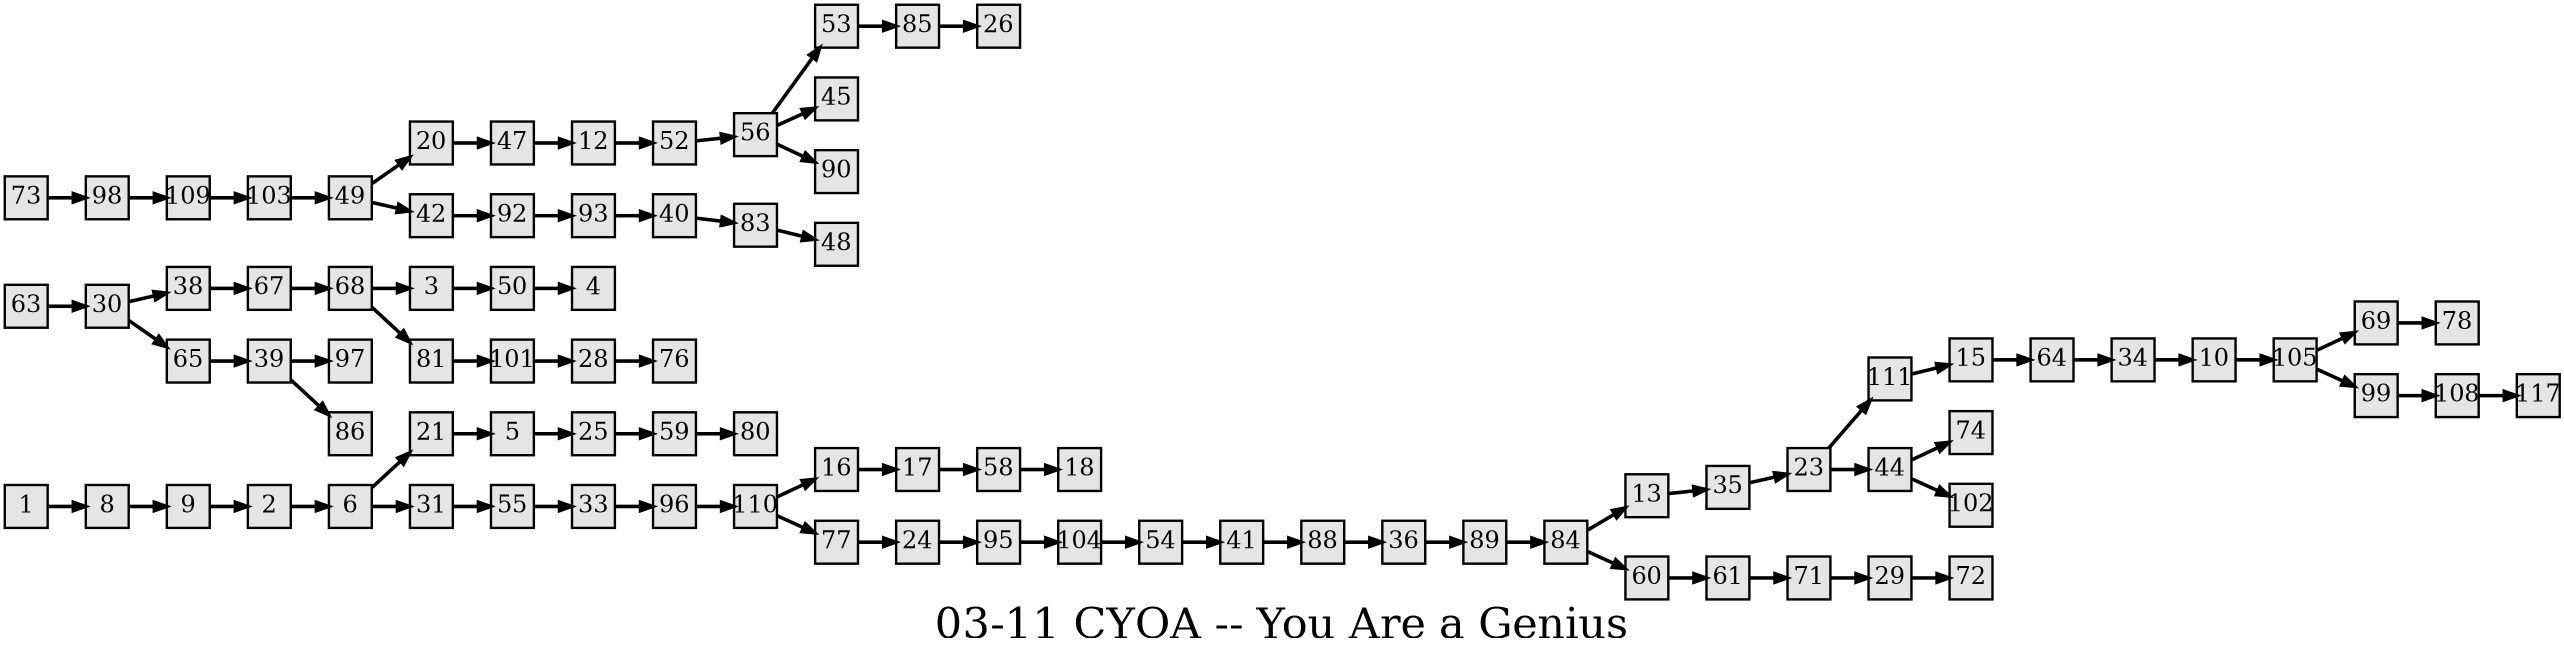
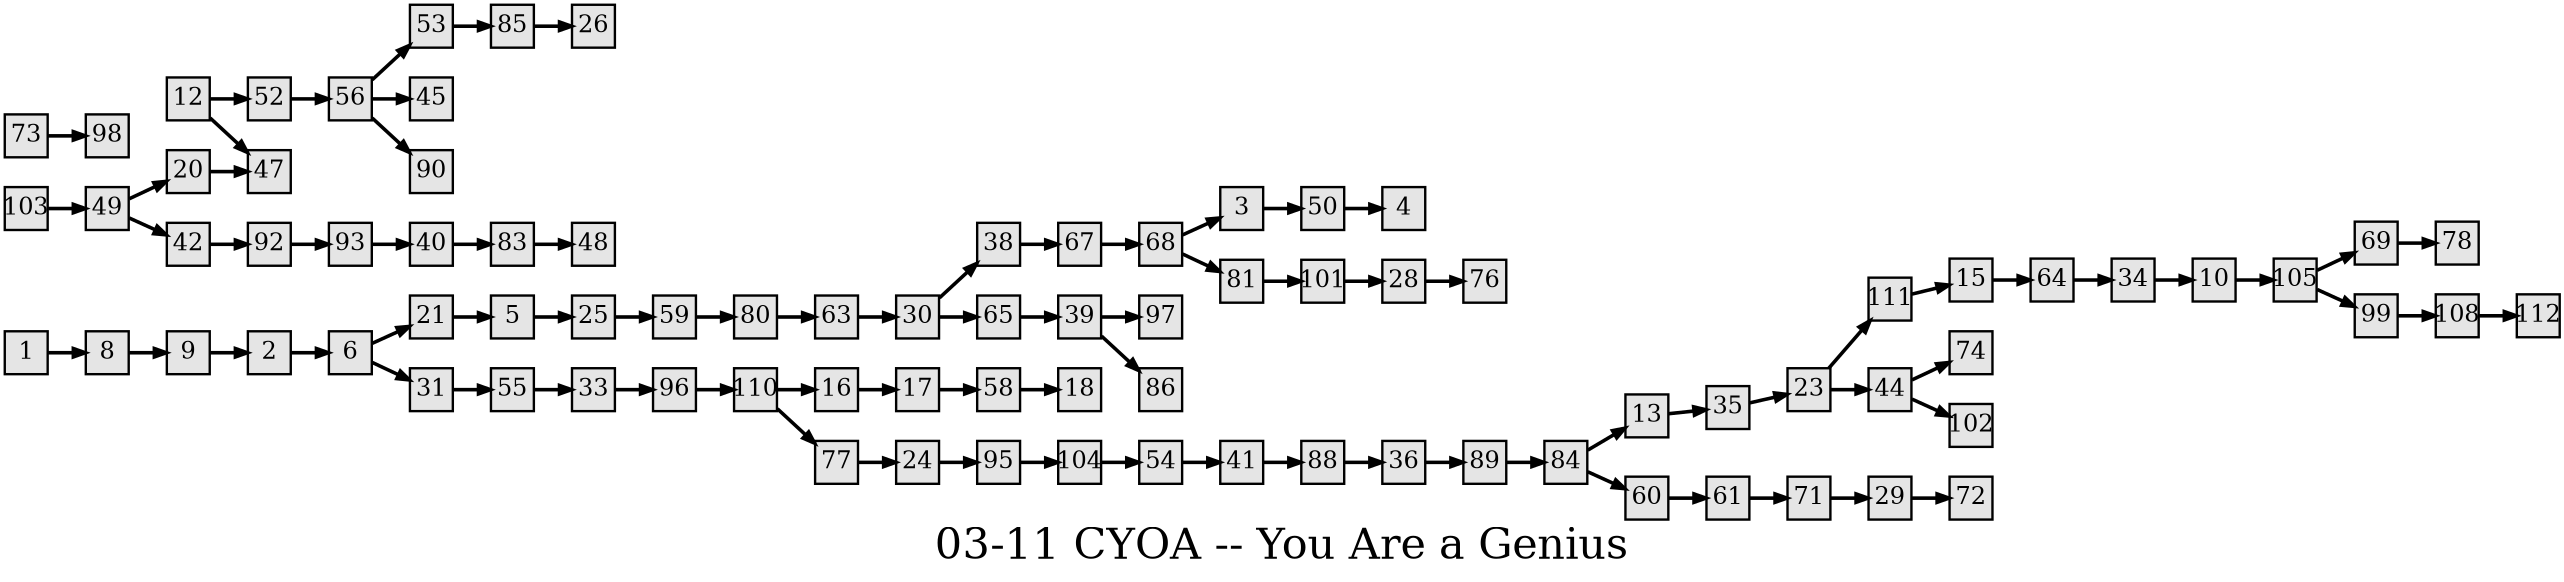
edge "47" -> "12": reversed
node "109": removed
edge "80" -> "63": added
node "117": label "117" -> "112"
